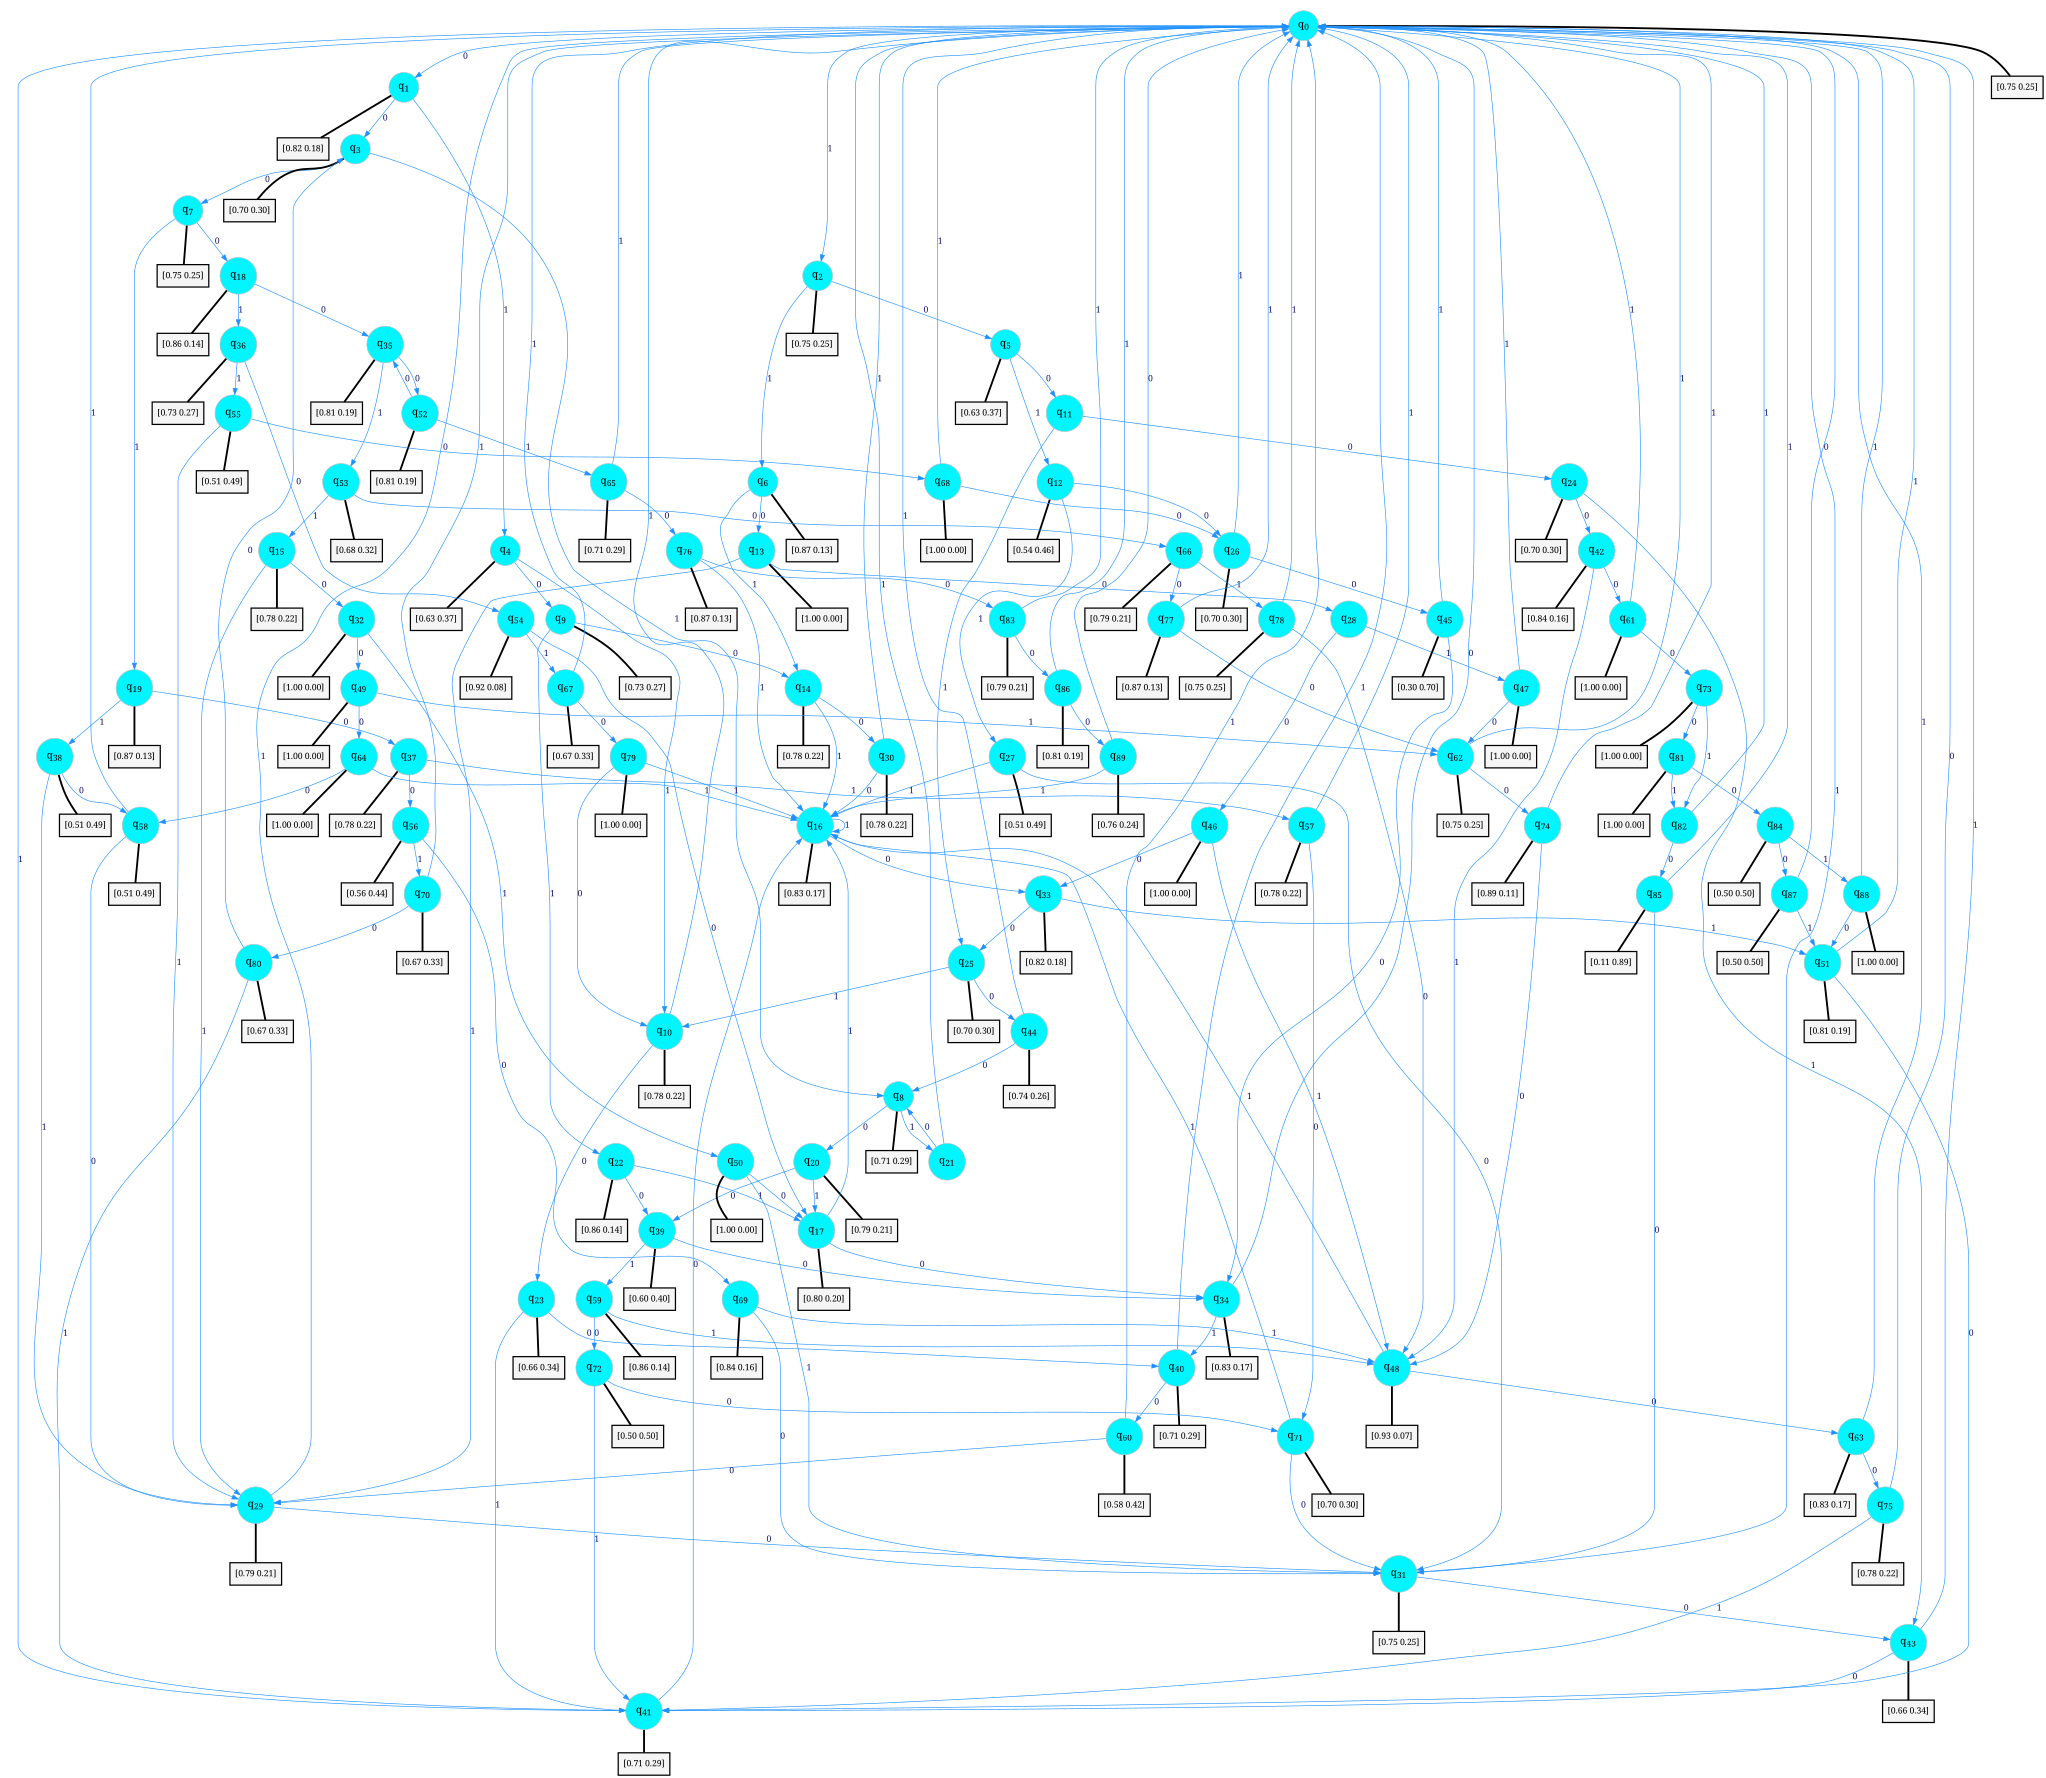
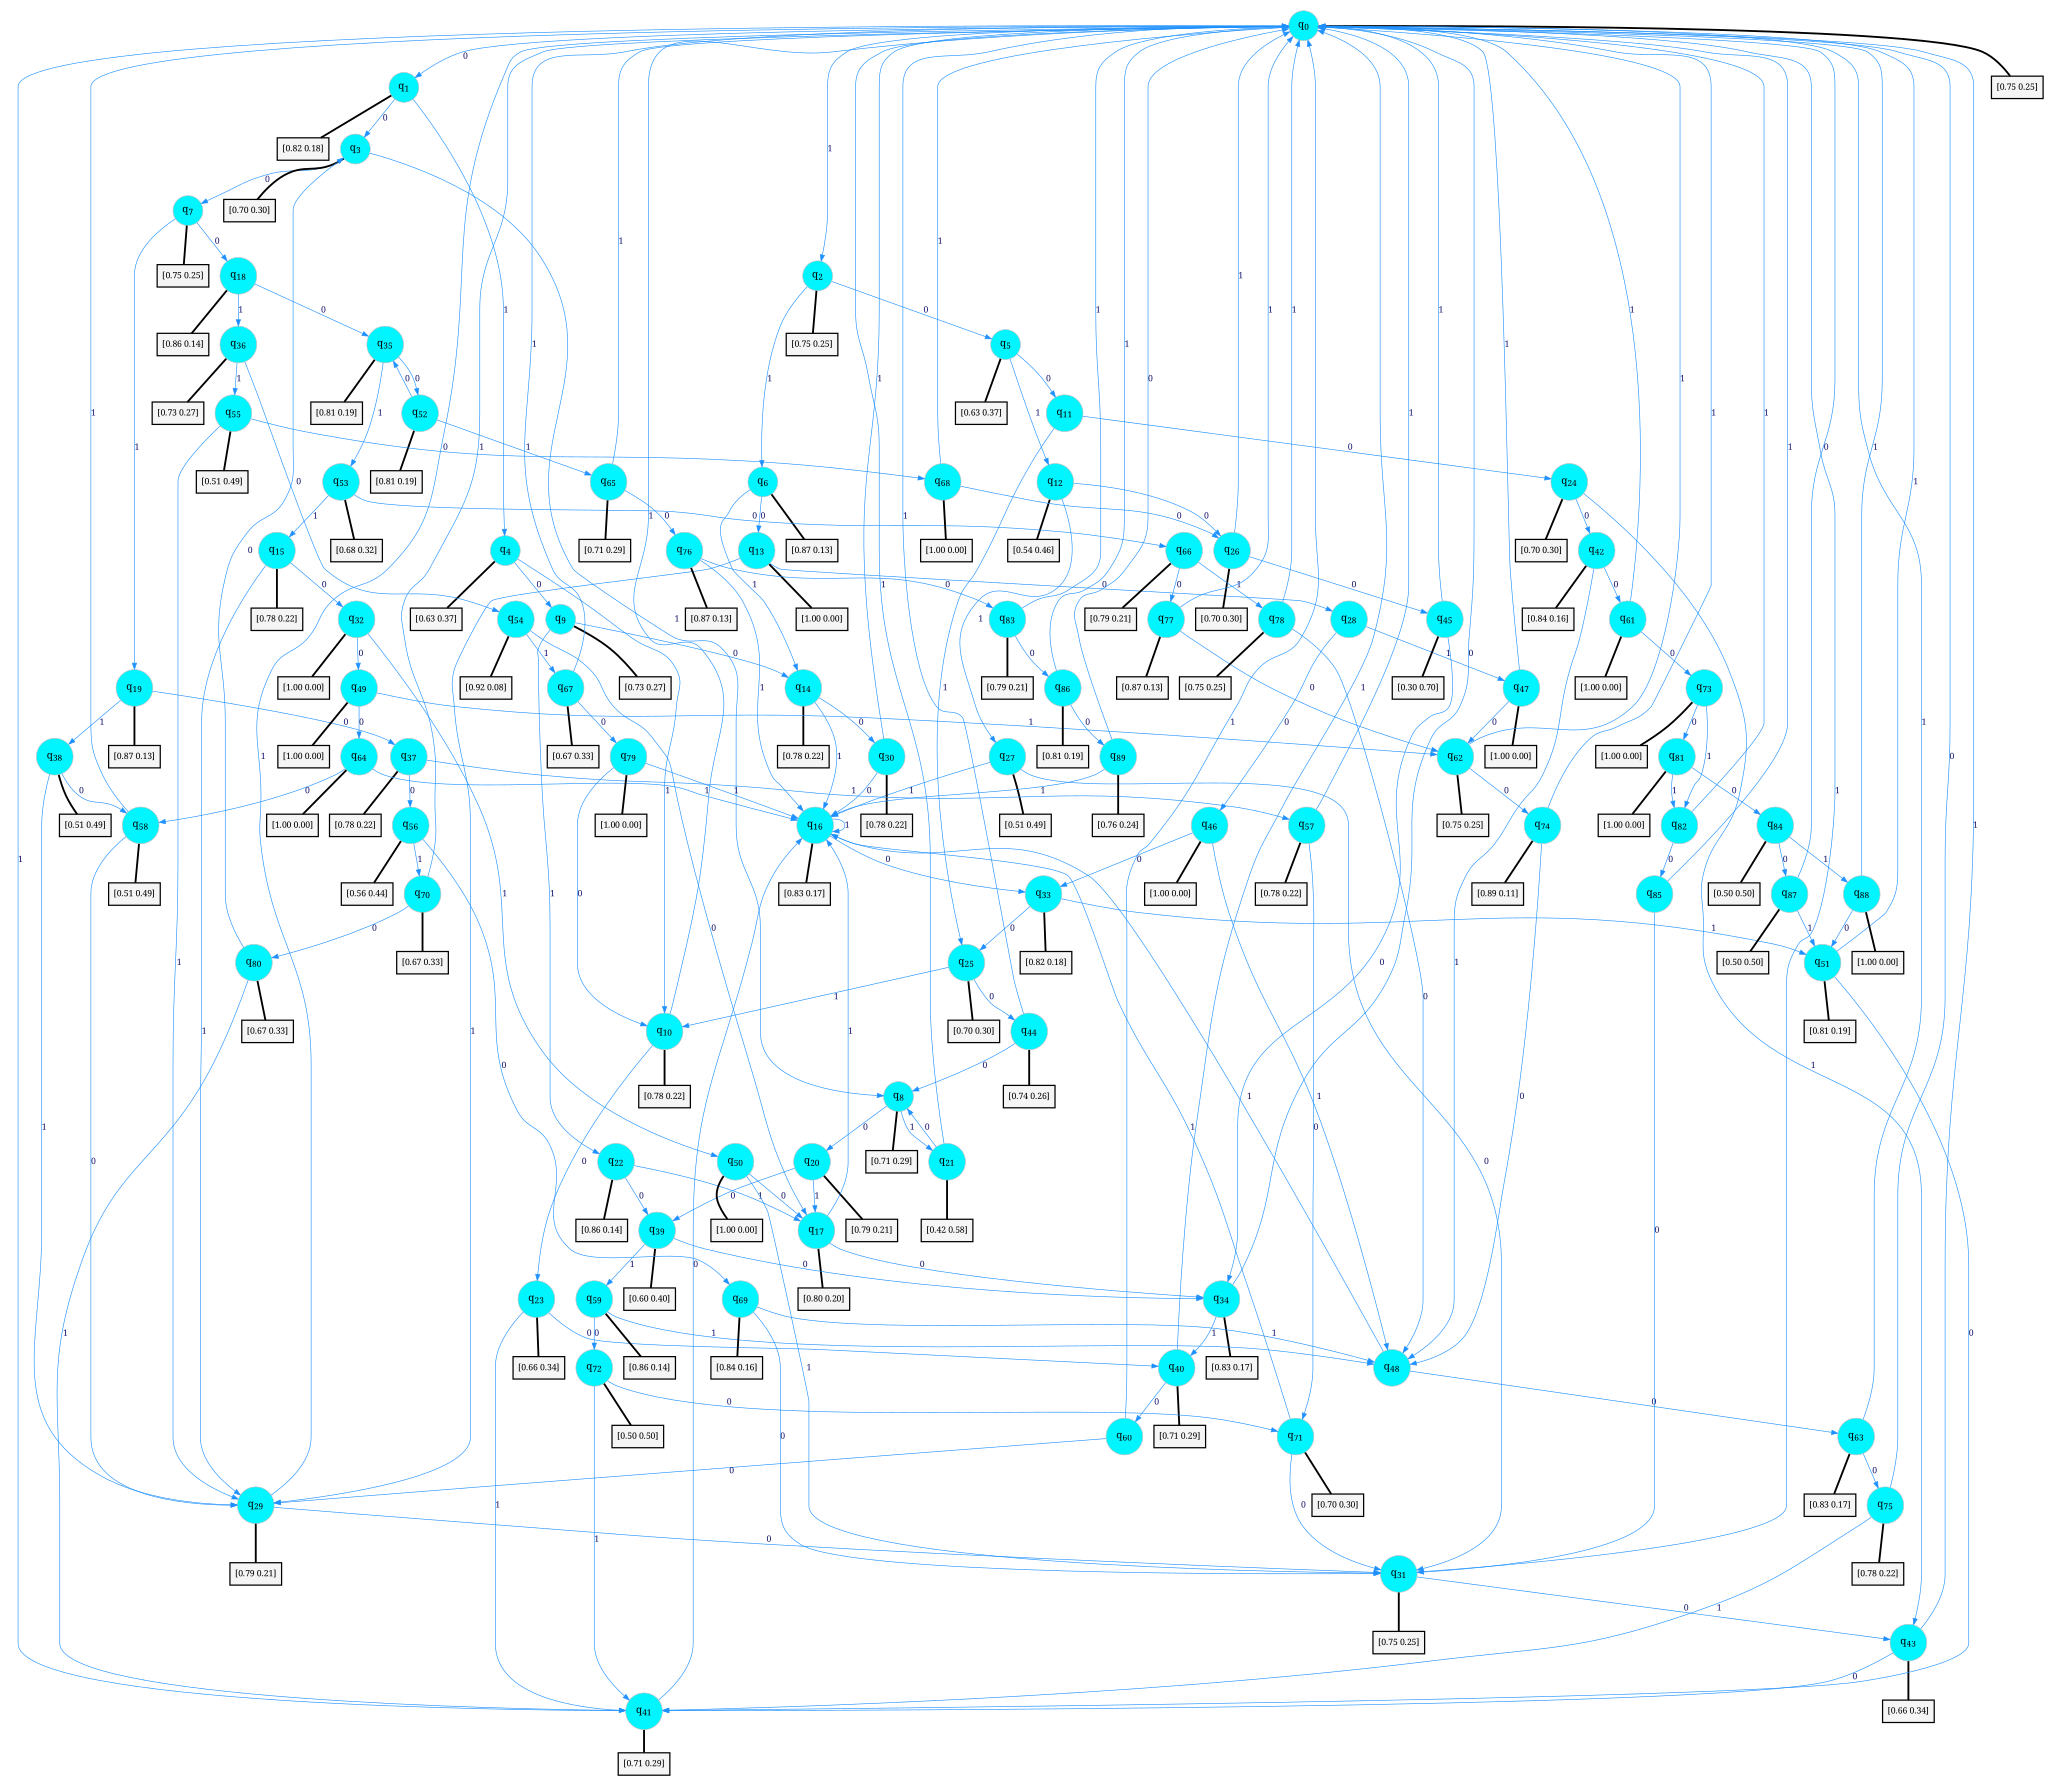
node "[0.11 0.89]": removed
node "[0.42 0.58]": added
node "[0.93 0.07]": removed
node "[0.58 0.42]": removed
